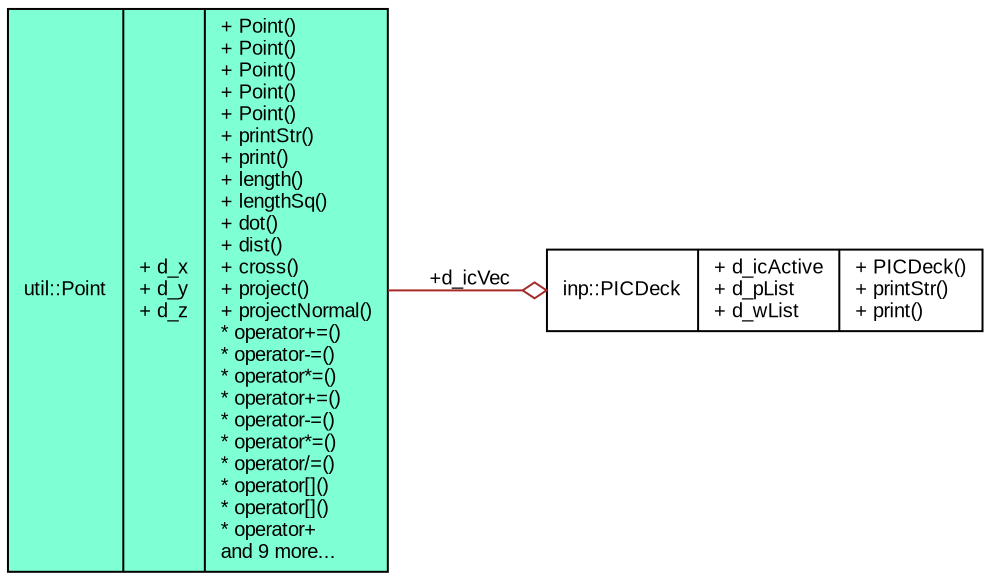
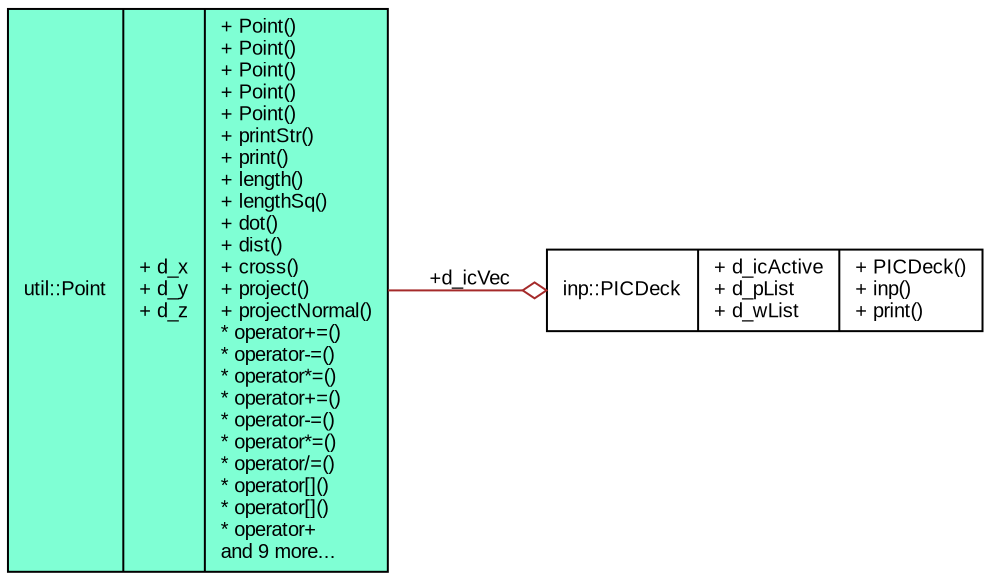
node "inp::PICDeck": text "+ printStr()" -> "+ inp()"
